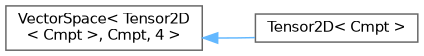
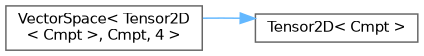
edge "Tensor2D< Cmpt >" -> "VectorSpace< Tensor2D < Cmpt >, Cmpt, 4 >": reversed
